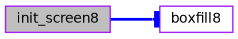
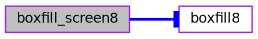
node "init_screen8": label "init_screen8" -> "boxfill_screen8"
